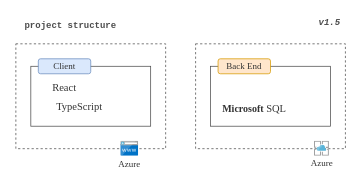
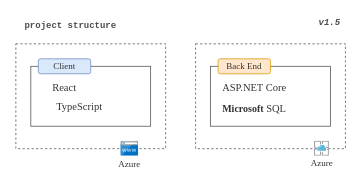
node "ASP.NET Core": added
